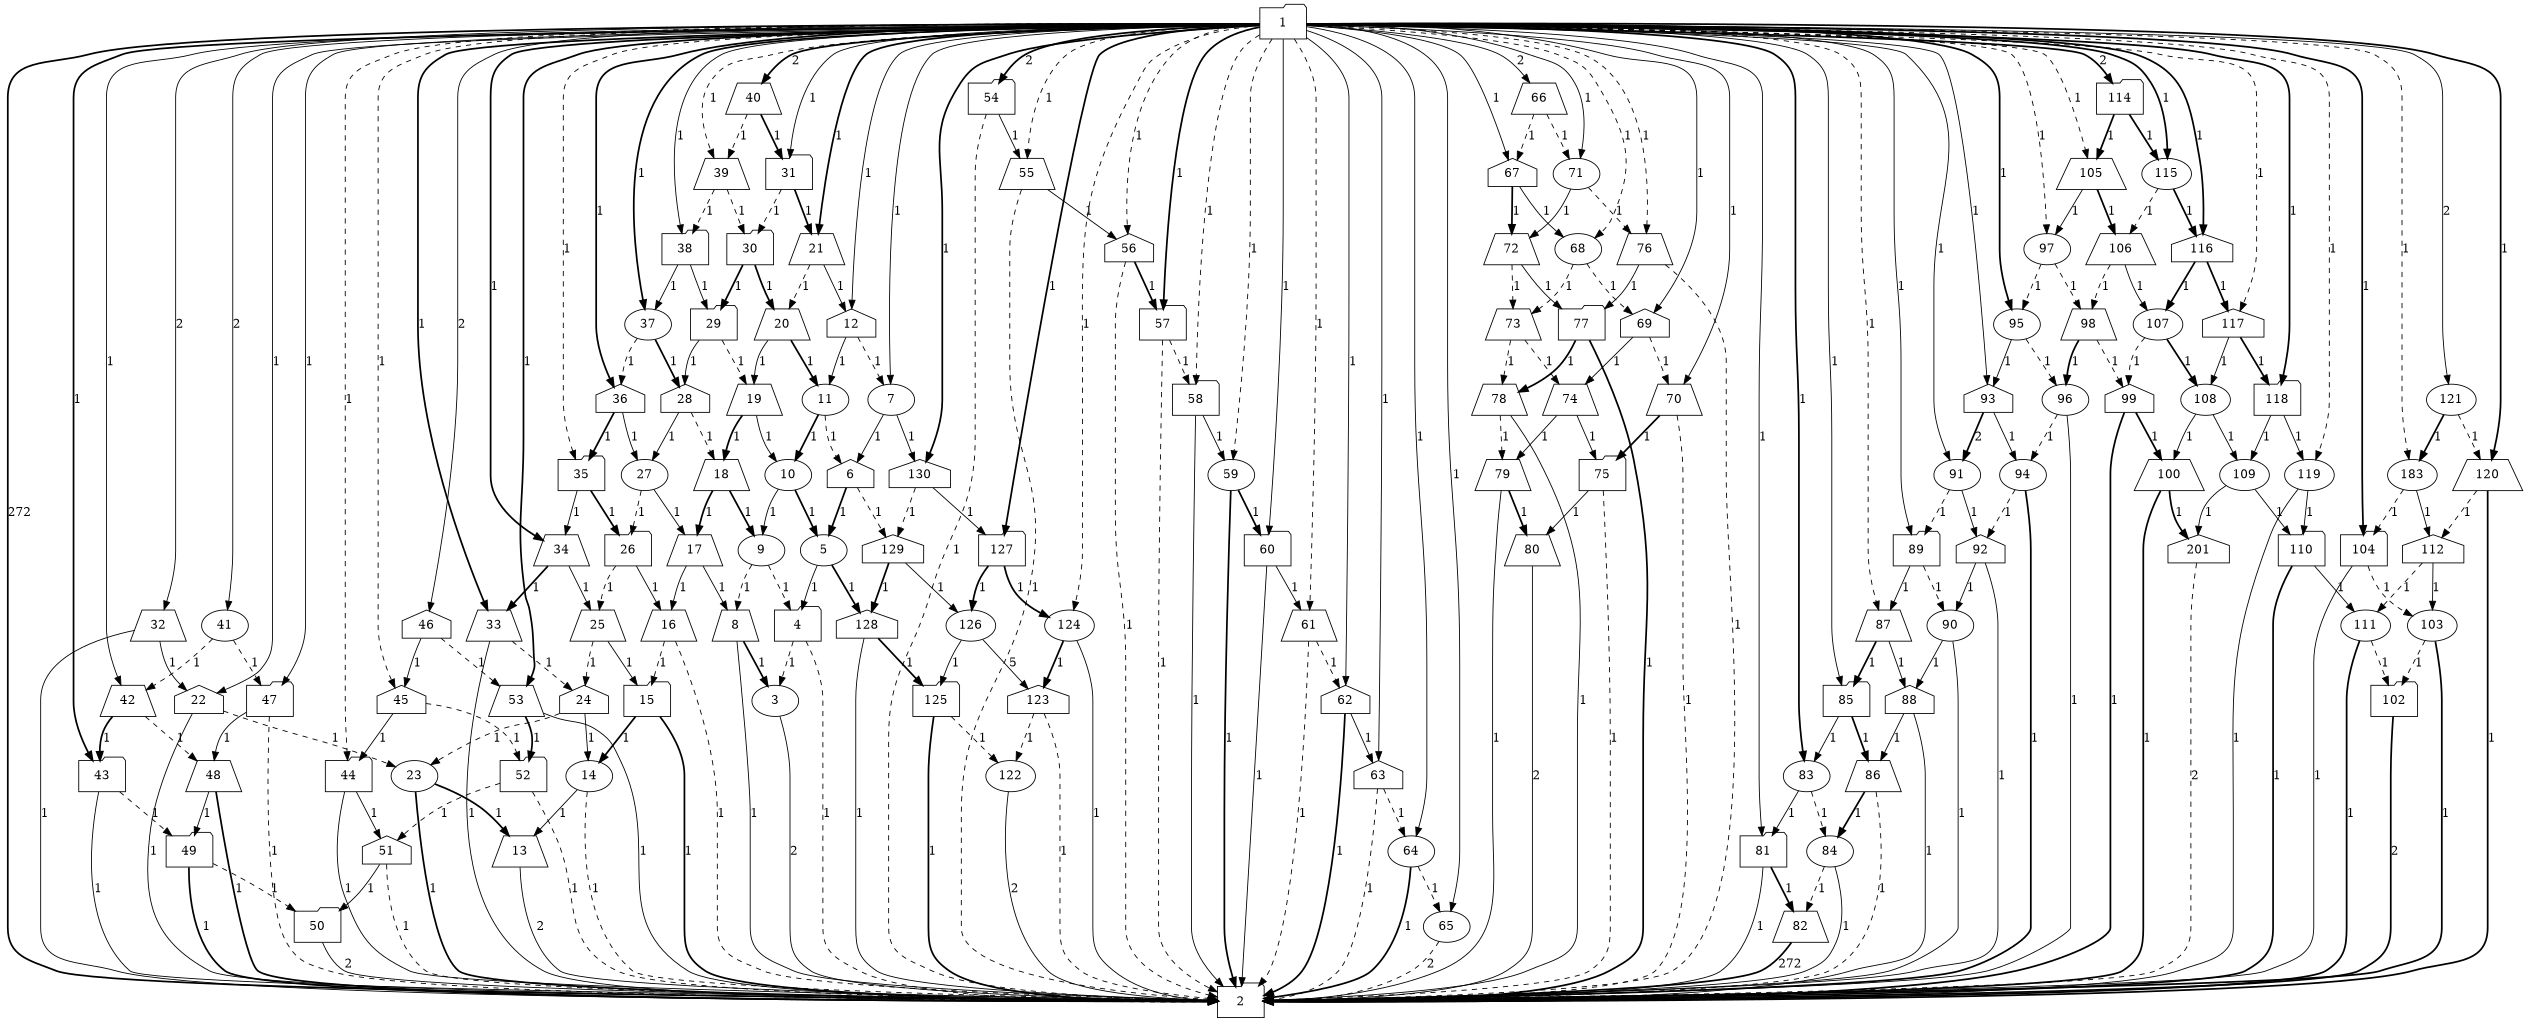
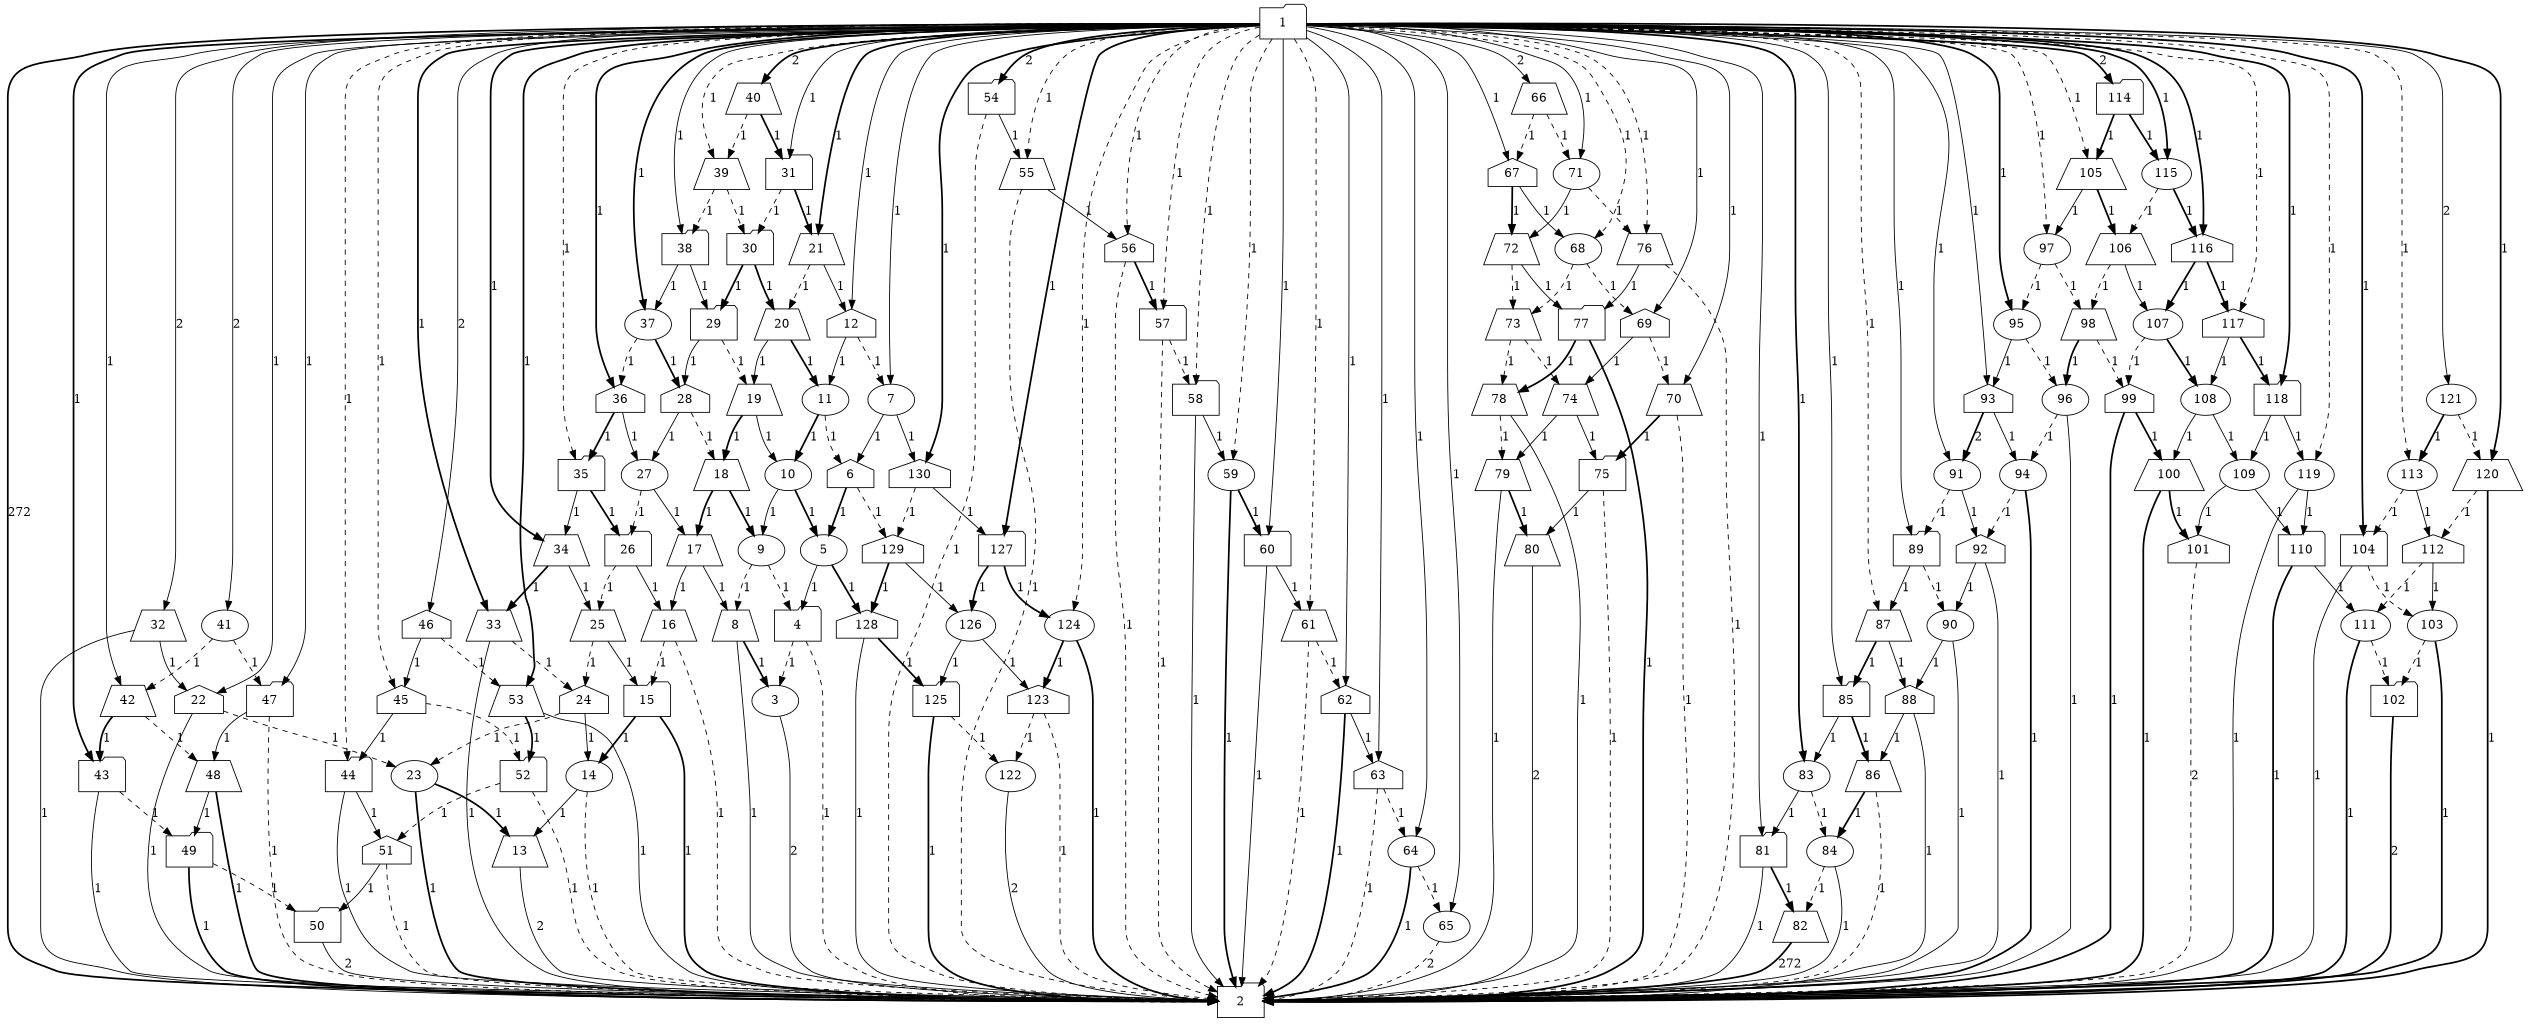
edge "1" -> "57": style bold -> dashed
node "183": label "183" -> "113"
node "201": label "201" -> "101"
edge "126" -> "123": label "5" -> "1"
edge "124" -> "2": style solid -> bold
